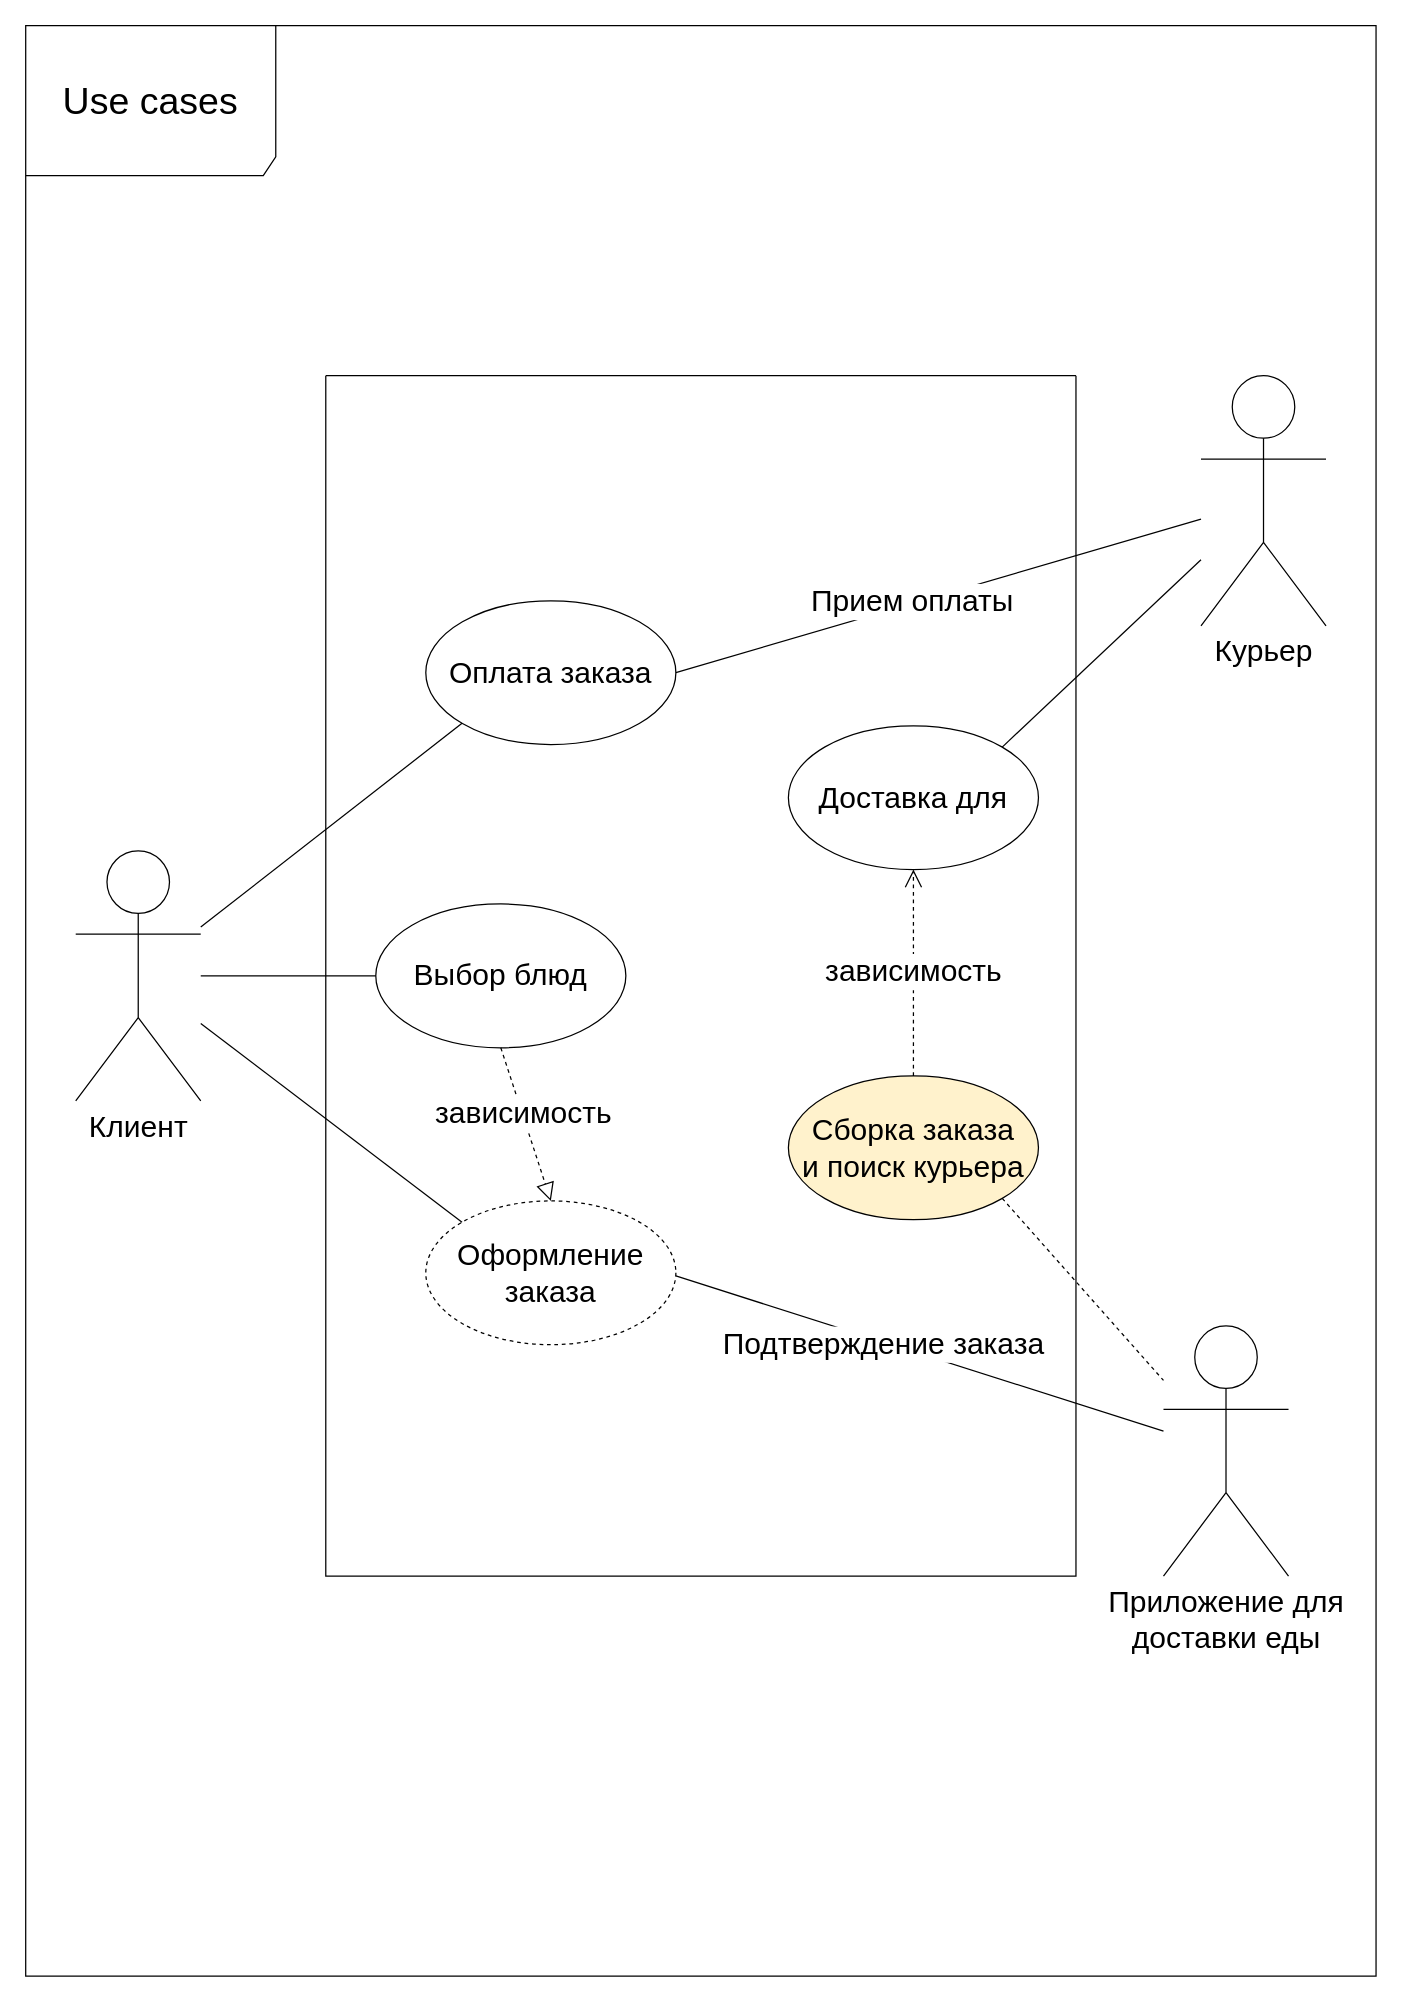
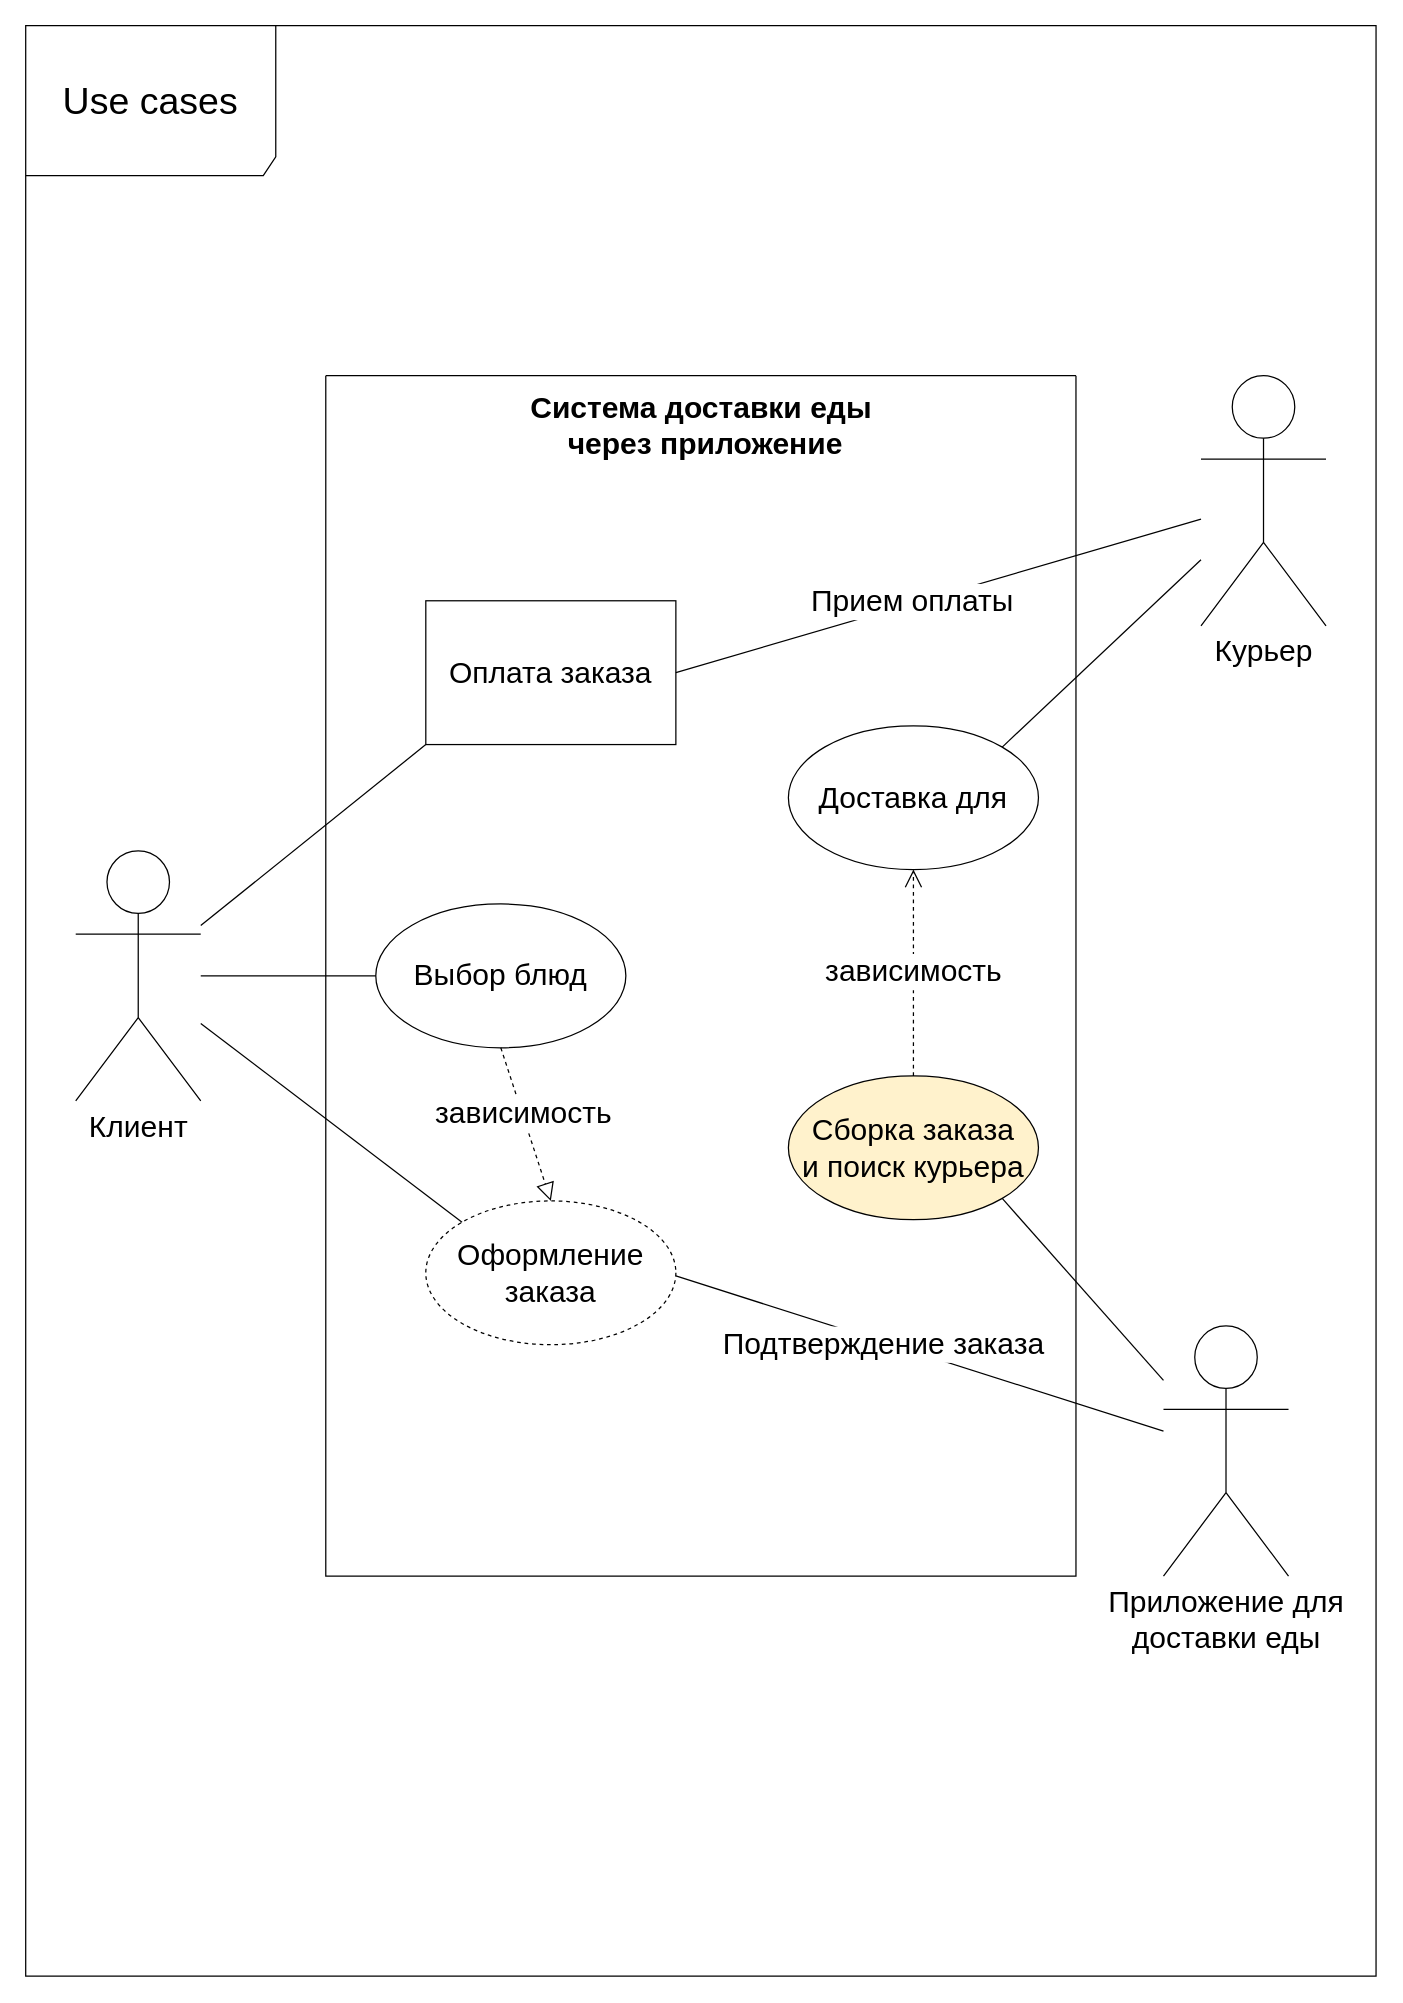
node "Система доставки еды через приложение": added
node "Оплата заказа": shape ellipse -> rectangle
edge "Сборка заказа и поиск курьера" -- "Приложение для доставки еды": style dashed -> solid
